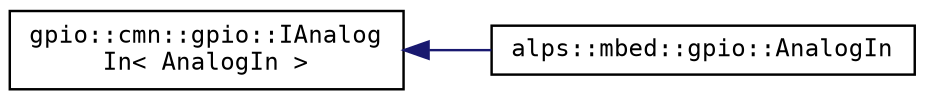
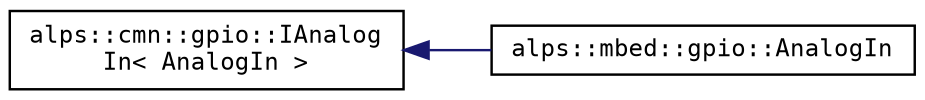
node "gpio::cmn::gpio::IAnalog In< AnalogIn >": label "gpio::cmn::gpio::IAnalog In< AnalogIn >" -> "alps::cmn::gpio::IAnalog In< AnalogIn >"
